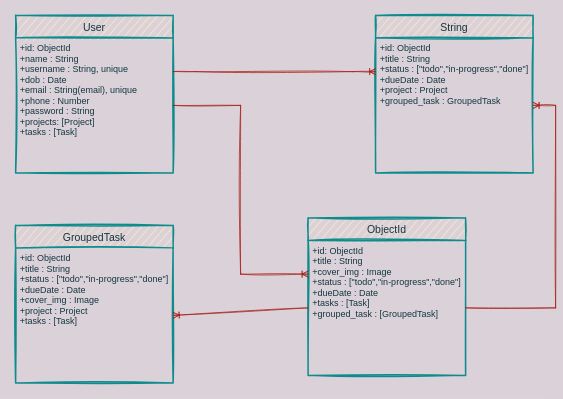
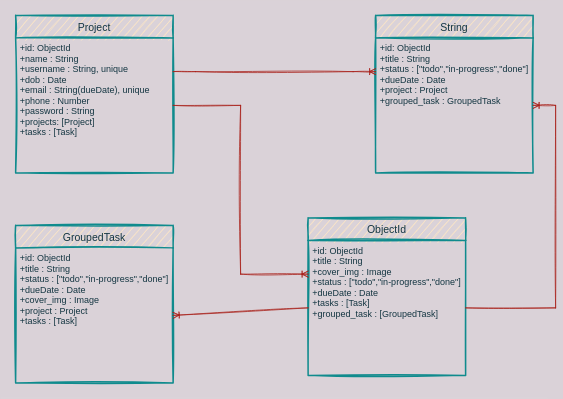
node "User": label "User" -> "Project"
node "+id: ObjectId +name : String +username : String, unique +dob : Date +email : String(email), unique +phone : Number +password : String +projects: [Project] +tasks : [Task]": label "+id: ObjectId +name : String +username : String, unique +dob : Date +email : String(email), unique +phone : Number +password : String +projects: [Project] +tasks : [Task]" -> "+id: ObjectId +name : String +username : String, unique +dob : Date +email : String(dueDate), unique +phone : Number +password : String +projects: [Project] +tasks : [Task]"
